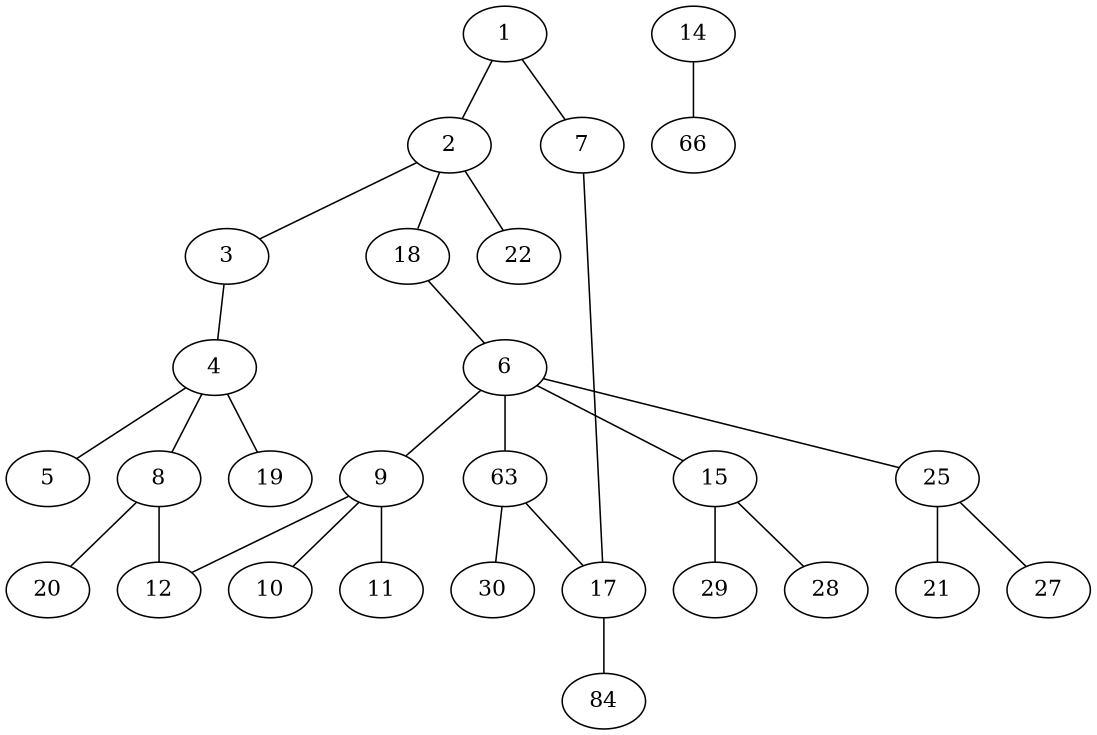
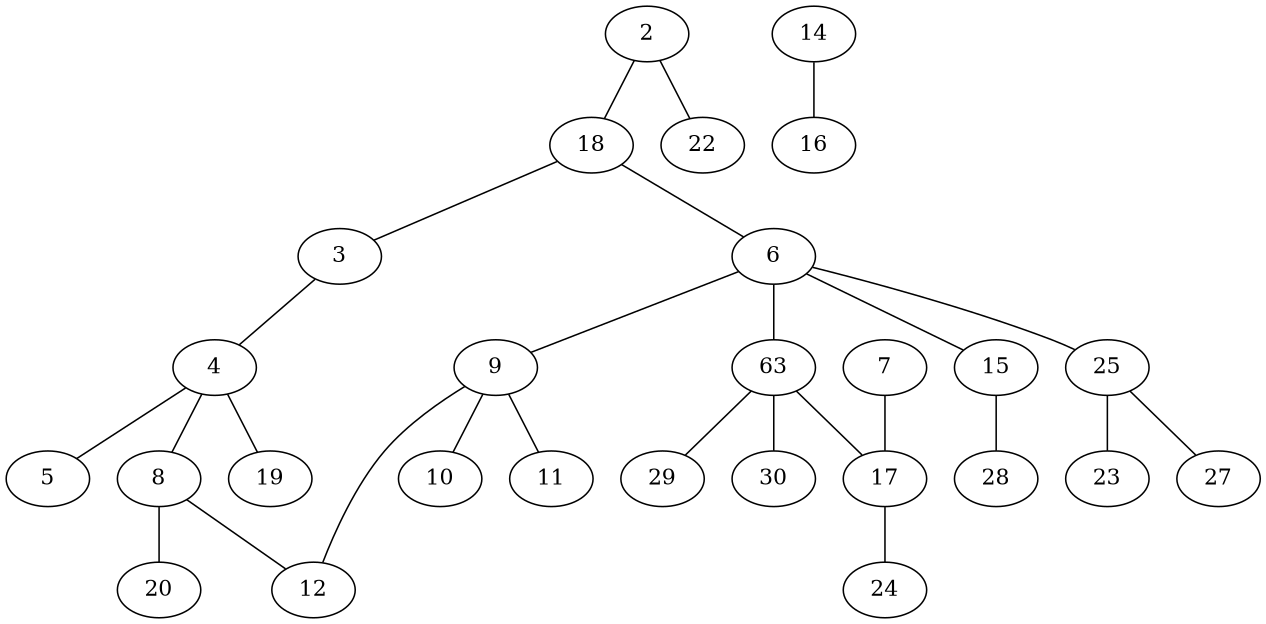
node "1": removed
node "66": label "66" -> "16"
edge "2" -- "3": now "18" -- "3"
edge "15" -- "29": now "63" -- "29"
node "21": label "21" -> "23"
node "84": label "84" -> "24"
